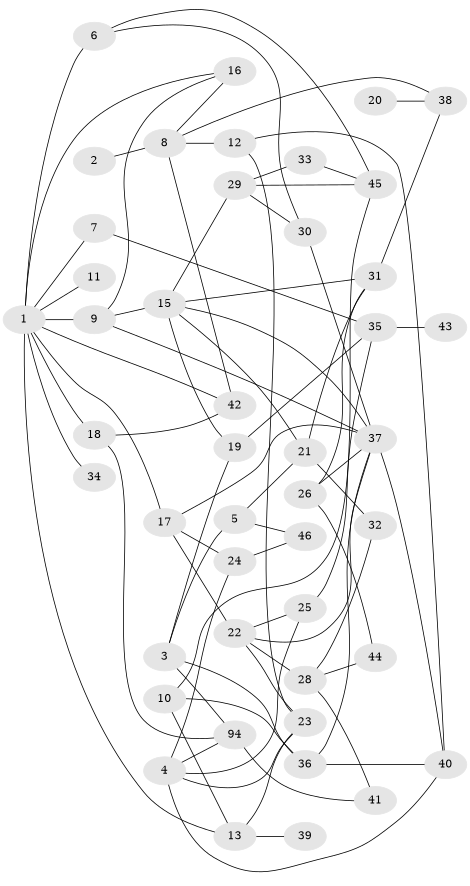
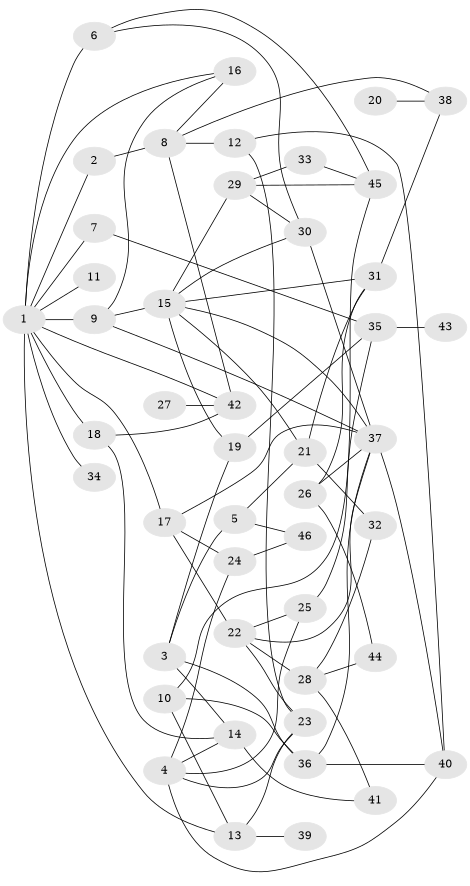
edge "2" -- "1": added
edge "30" -- "15": added
node "27": added
node "94": label "94" -> "14"
